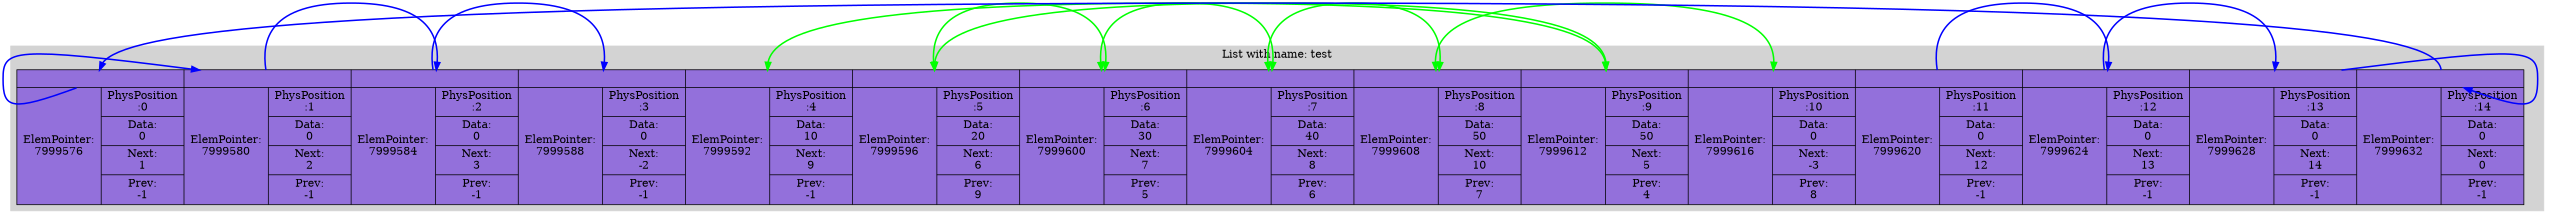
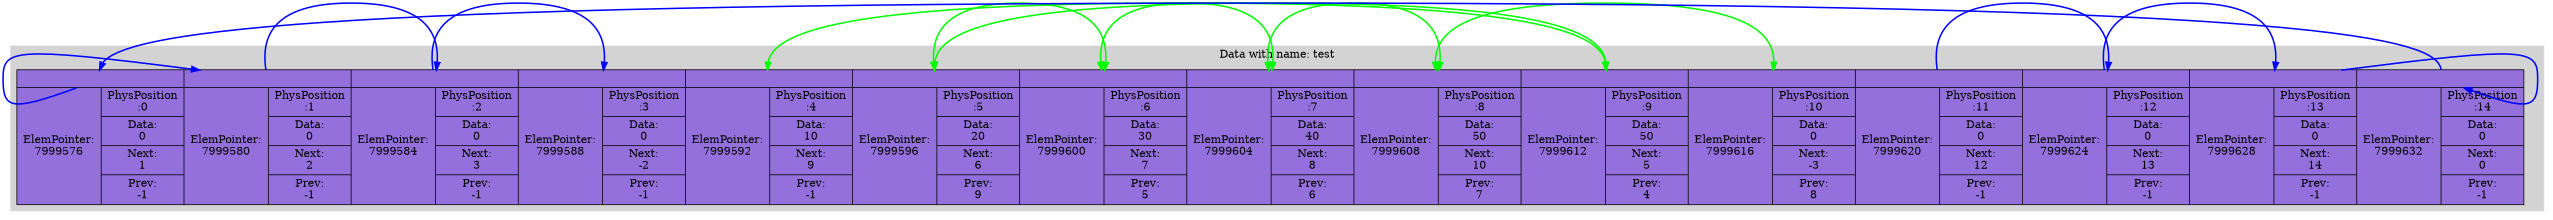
cluster "List with name: test": label "List with name: test" -> "Data with name: test"
